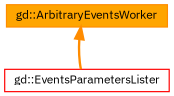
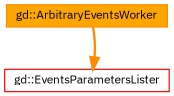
edge "gd::EventsParametersLister" -> "gd::ArbitraryEventsWorker": reversed
